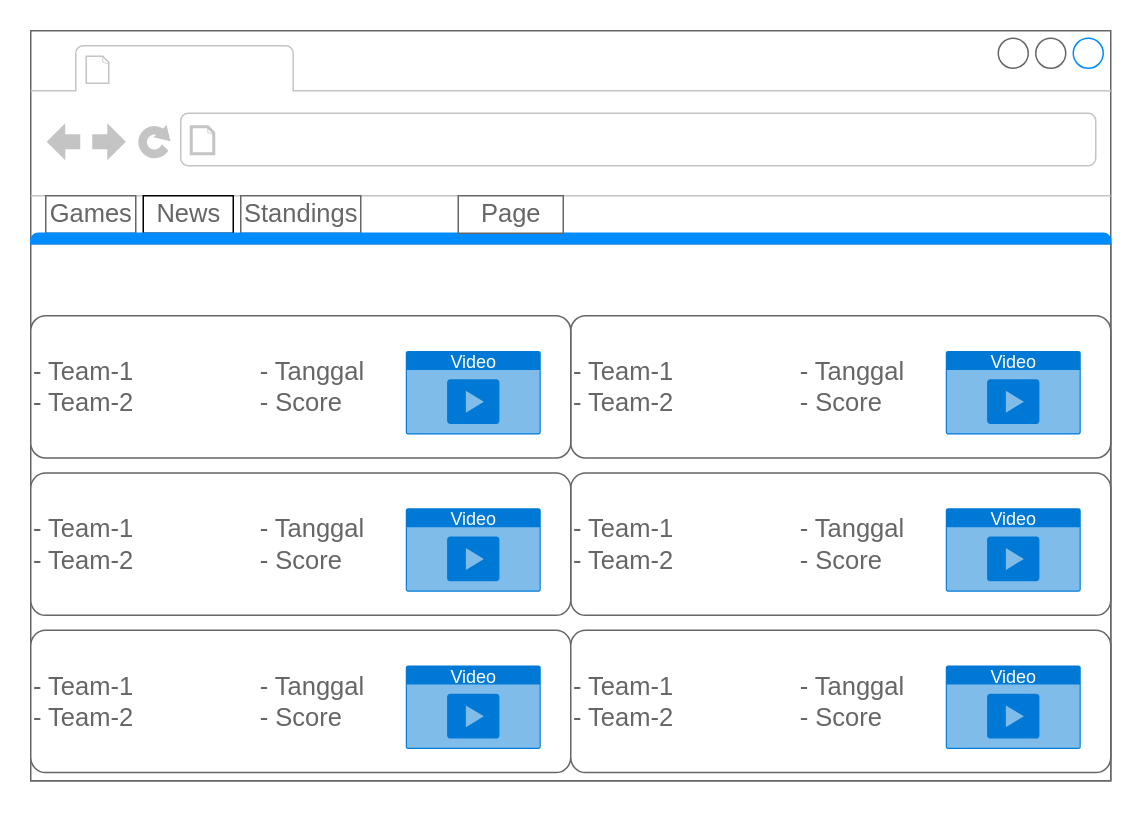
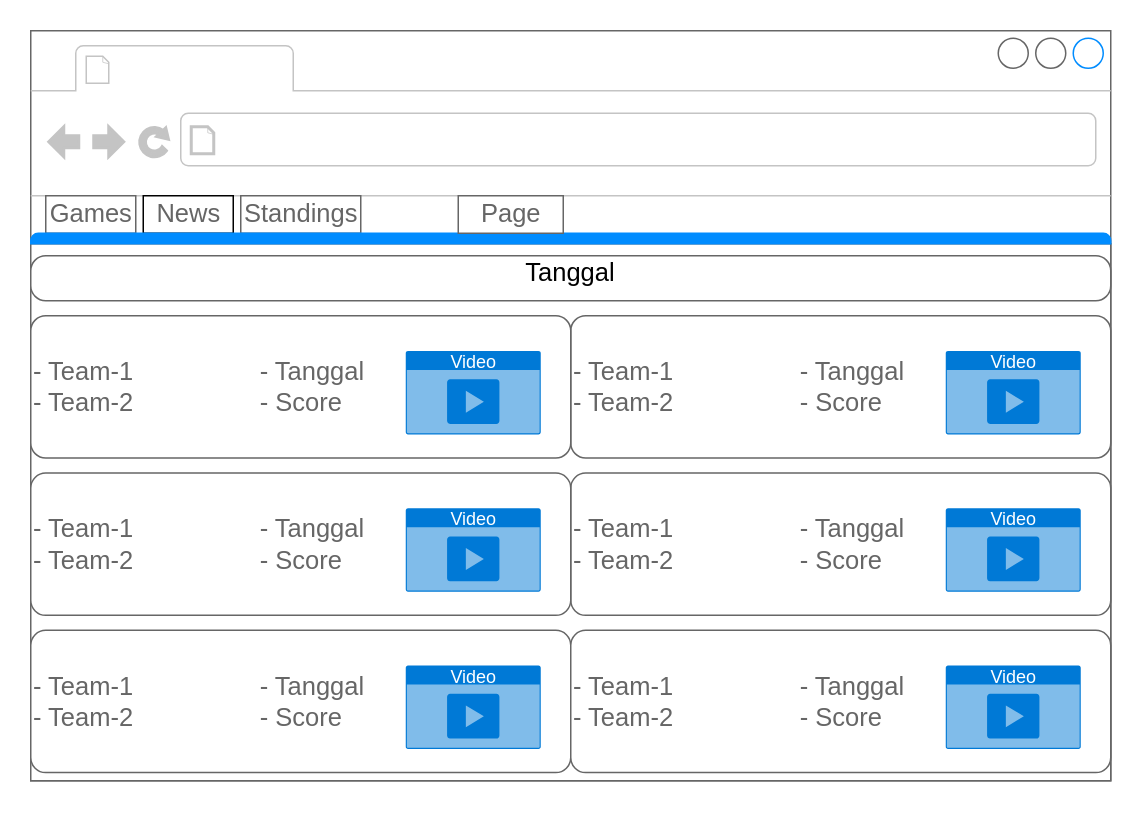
node "Tanggal": added
